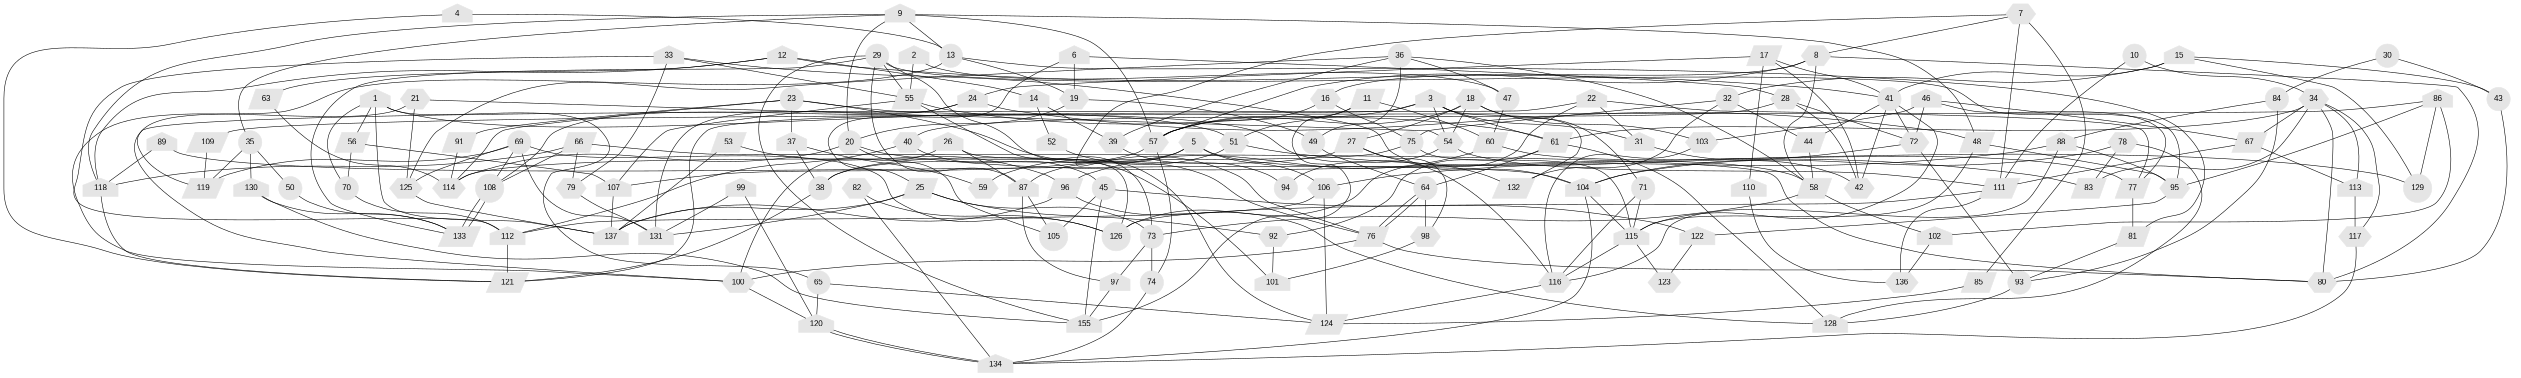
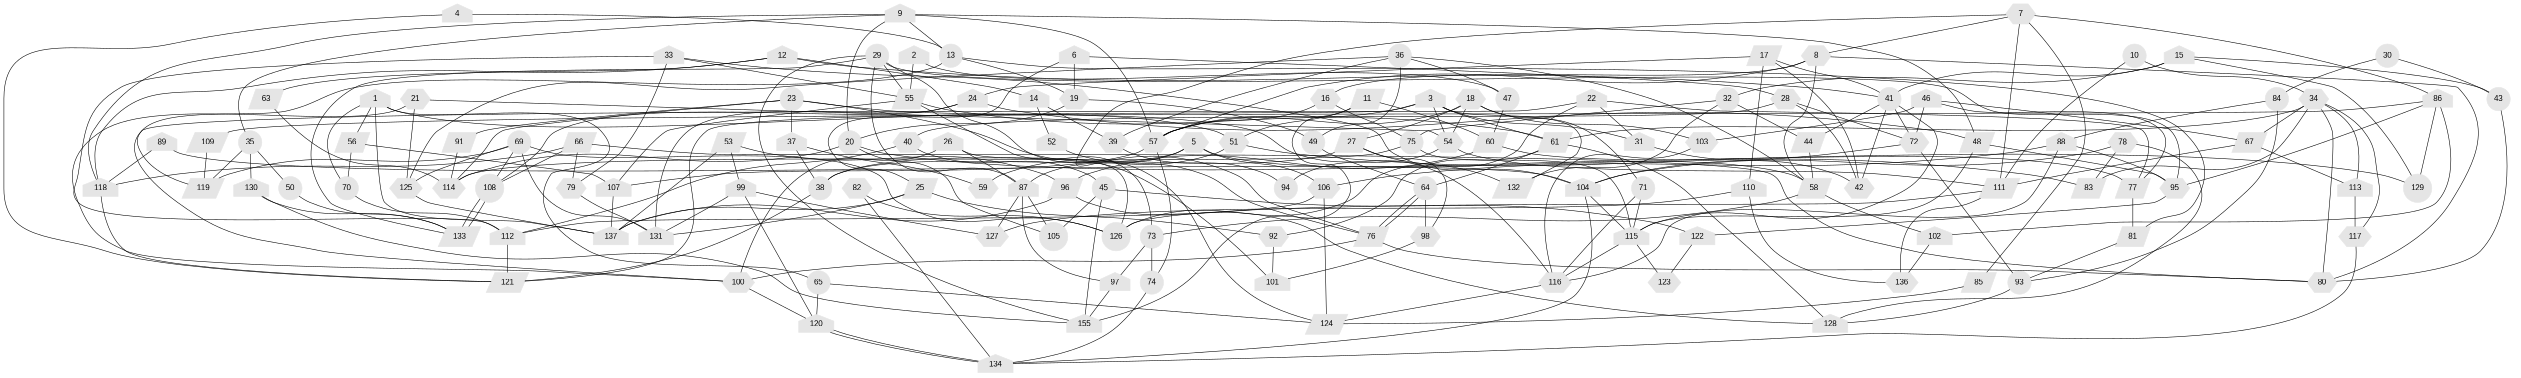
edge "7" -- "86": added
edge "53" -- "99": added
edge "25" -- "73": removed
node "127": added
